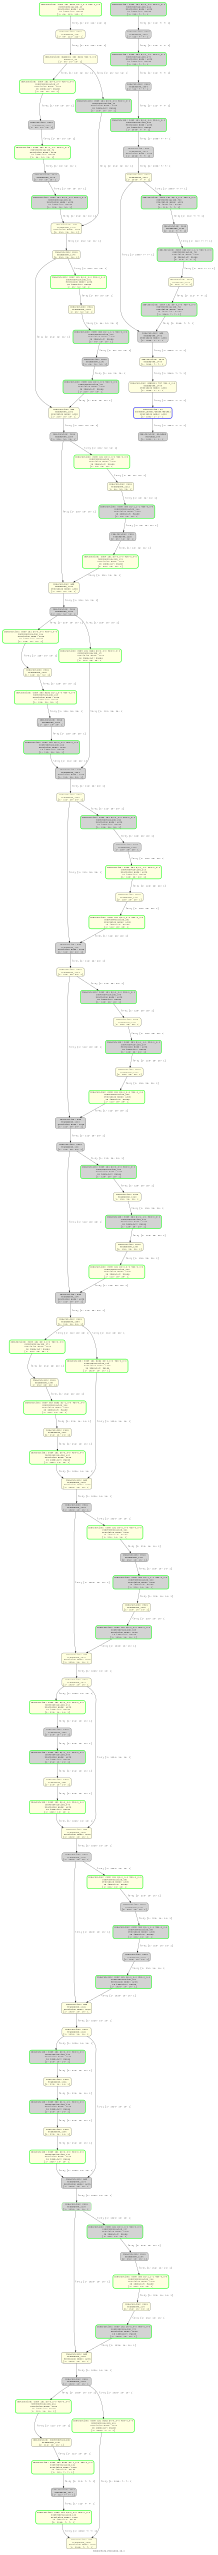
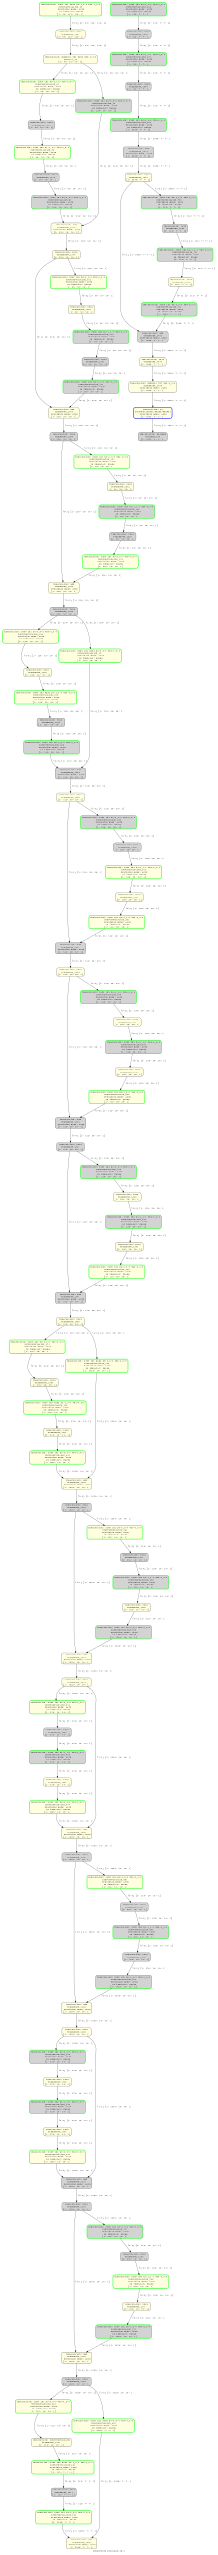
node "Instruction: relu Transpose_1556 [1, 1024, 14, 14, 1]": color green -> black
